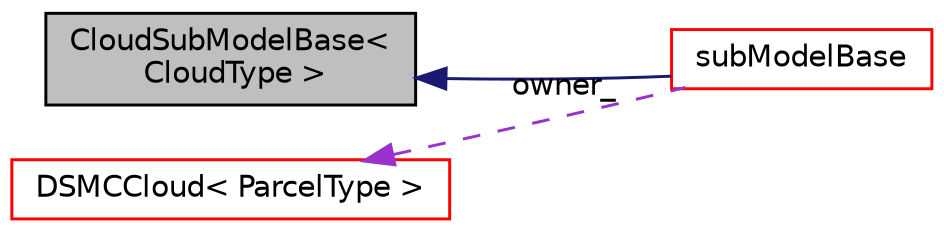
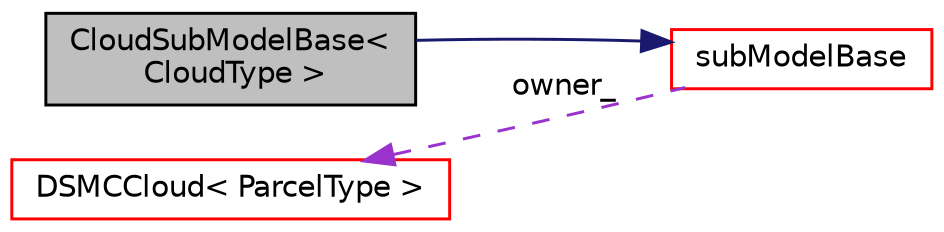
edge "subModelBase" -> "CloudSubModelBase< CloudType >": reversed
